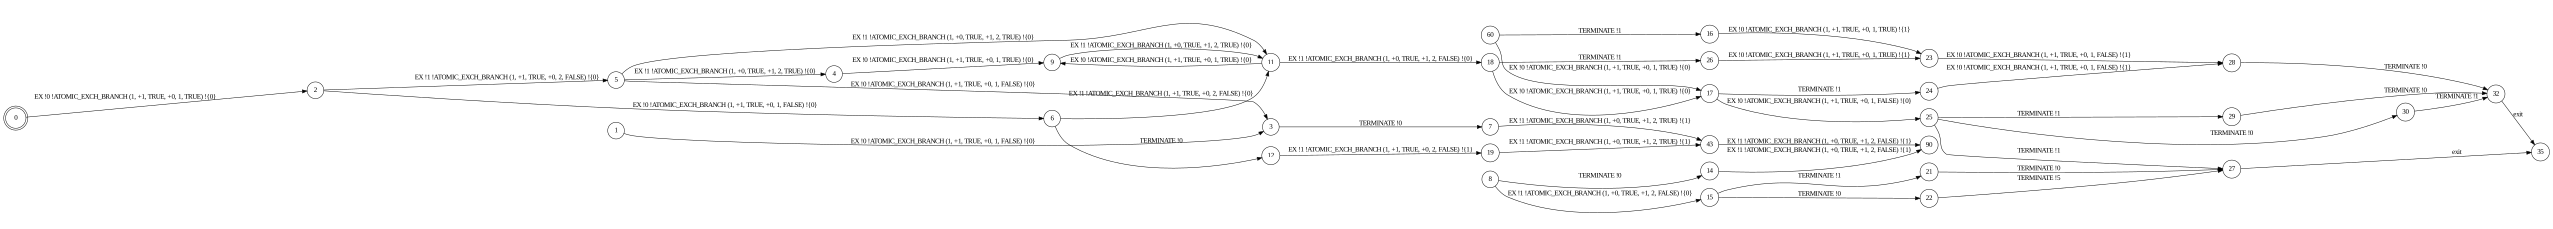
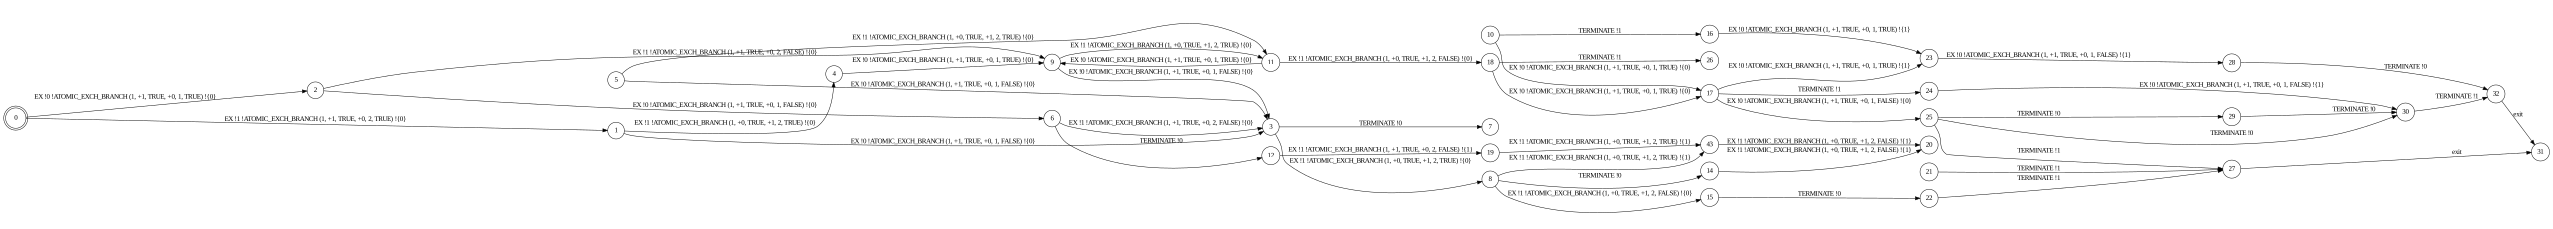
node "60": label "60" -> "10"
edge "26" -> "23": now "17" -> "23"
edge "24" -> "28": now "24" -> "30"
edge "5" -> "4": now "1" -> "4"
edge "9" -> "3": added, label "EX !0 !ATOMIC_EXCH_BRANCH (1, +1, TRUE, +0, 1, FALSE) !{0}"
edge "2" -> "5": now "2" -> "9"
edge "29" -> "32": now "29" -> "30"
edge "25" -> "29": label "TERMINATE !1" -> "TERMINATE !0"
edge "6" -> "11": now "6" -> "3"
edge "0" -> "1": added, label "EX !1 !ATOMIC_EXCH_BRANCH (1, +1, TRUE, +0, 2, TRUE) !{0}"
edge "7" -> "43": now "8" -> "43"
node "90": label "90" -> "20"
node "35": label "35" -> "31"
edge "21" -> "27": label "TERMINATE !0" -> "TERMINATE !1"
edge "22" -> "27": label "TERMINATE !5" -> "TERMINATE !1"
edge "15" -> "21": removed, label "TERMINATE !1"
edge "3" -> "8": added, label "EX !1 !ATOMIC_EXCH_BRANCH (1, +0, TRUE, +1, 2, TRUE) !{0}"
